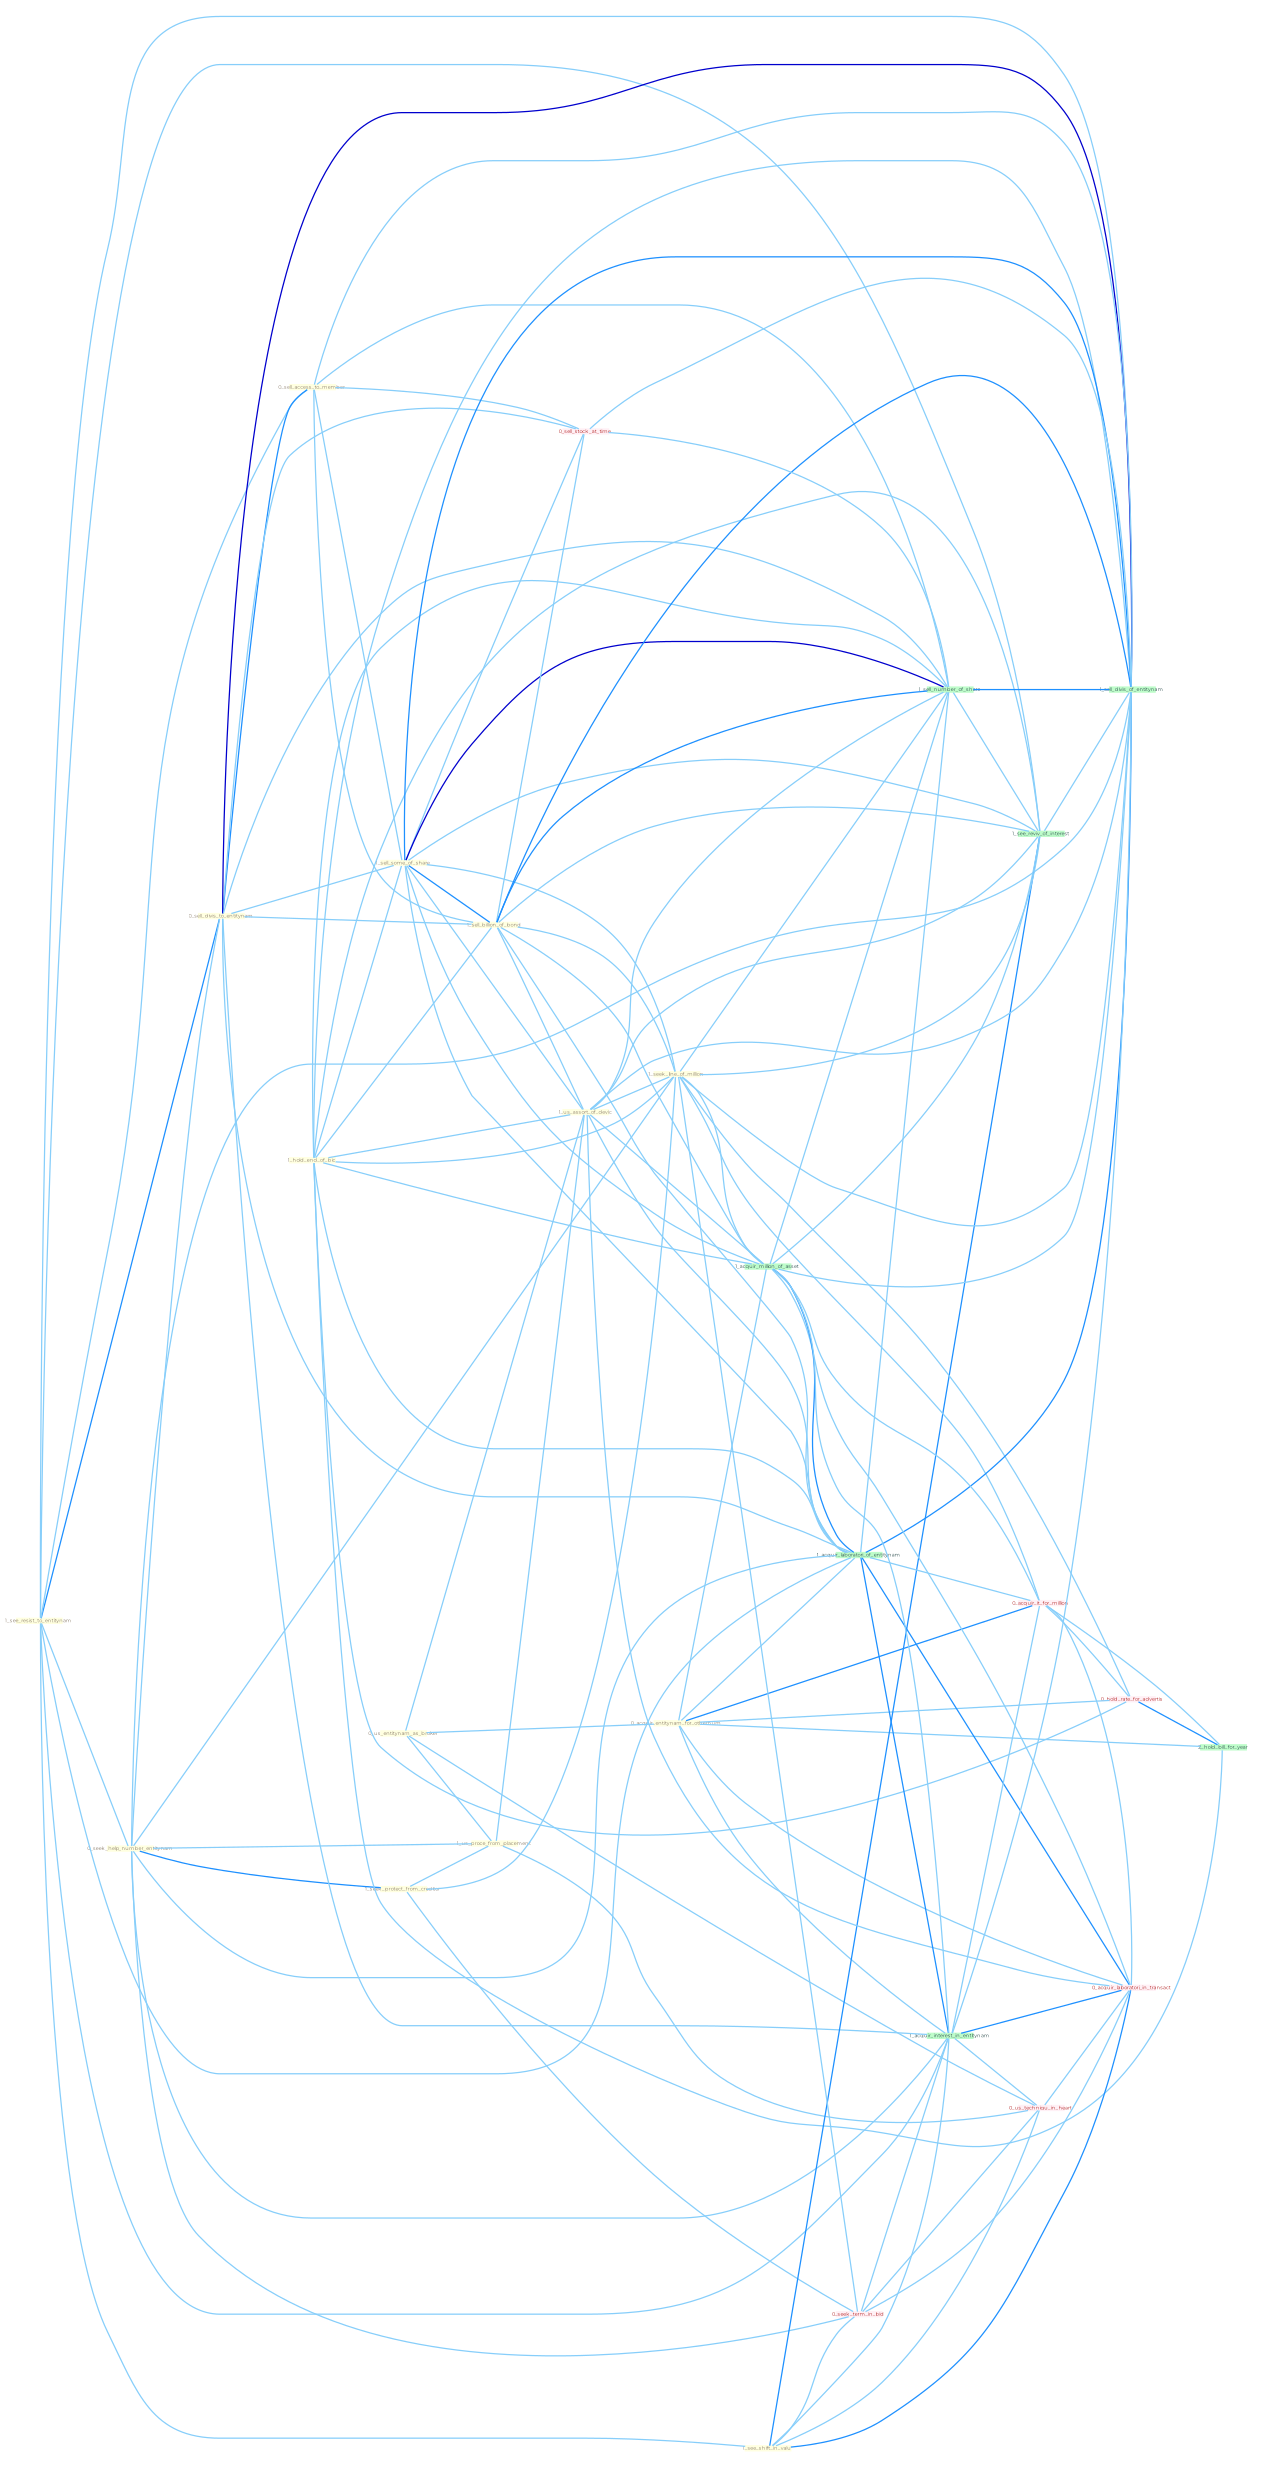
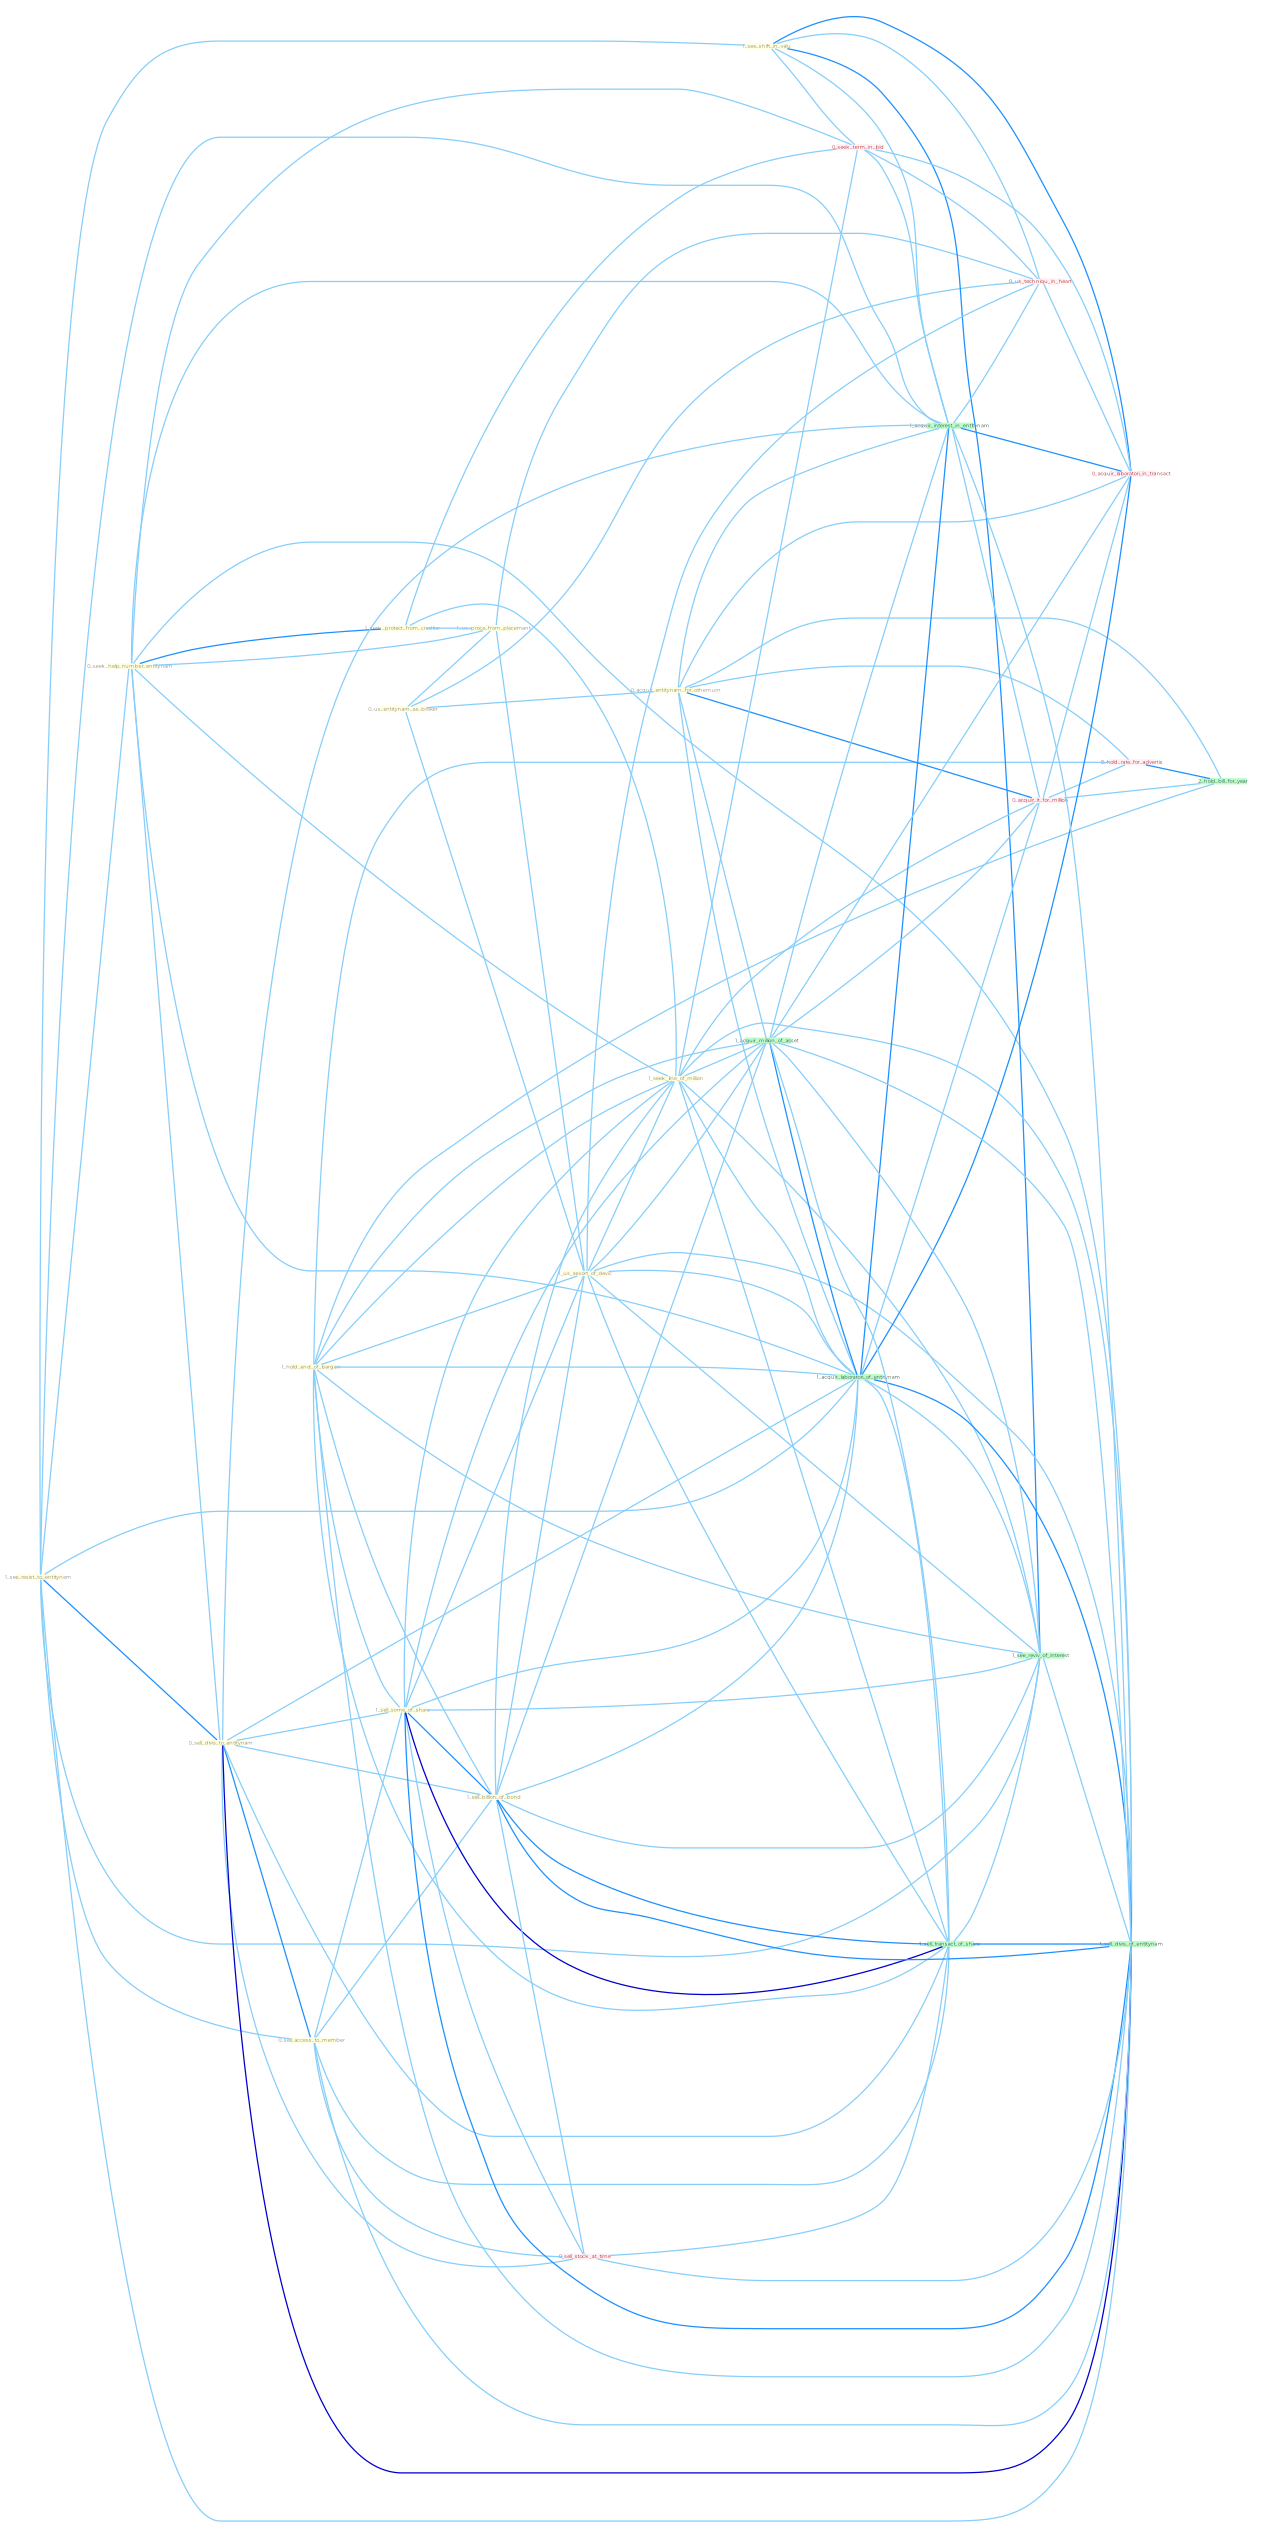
node "1_sell_number_of_share": label "1_sell_number_of_share" -> "1_sell_transact_of_share"
node "1_hold_end_of_bid": label "1_hold_end_of_bid" -> "1_hold_end_of_bargain"
edge "1_seek_line_of_million" -- "0_hold_rate_for_advertis": now "1_seek_line_of_million" -- "1_acquir_laboratori_of_entitynam"
edge "1_acquir_laboratori_of_entitynam" -- "1_see_reviv_of_interest": added
edge "1_us_assort_of_devic" -- "0_acquir_laboratori_in_transact": now "1_us_assort_of_devic" -- "0_us_techniqu_in_heart"
